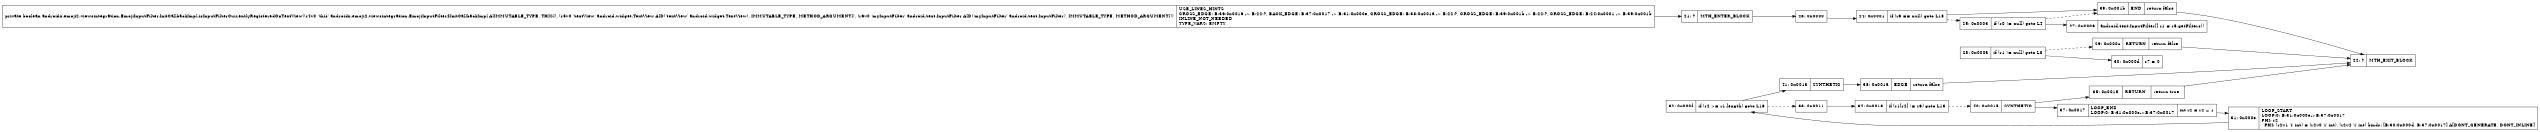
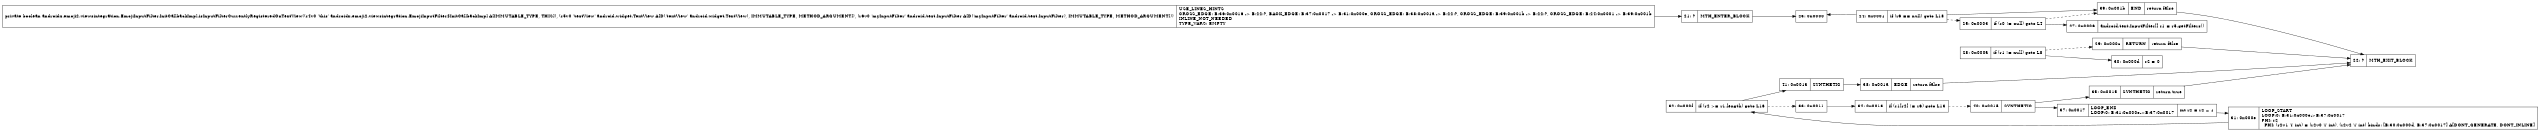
edge "23: 0x0000" -> "24: 0x0001": reversed
node "30: 0x000d": text "r7 = 0" -> "r2 = 0"
node "35: 0x0015": text "RETURN" -> "SYNTHETIC"
